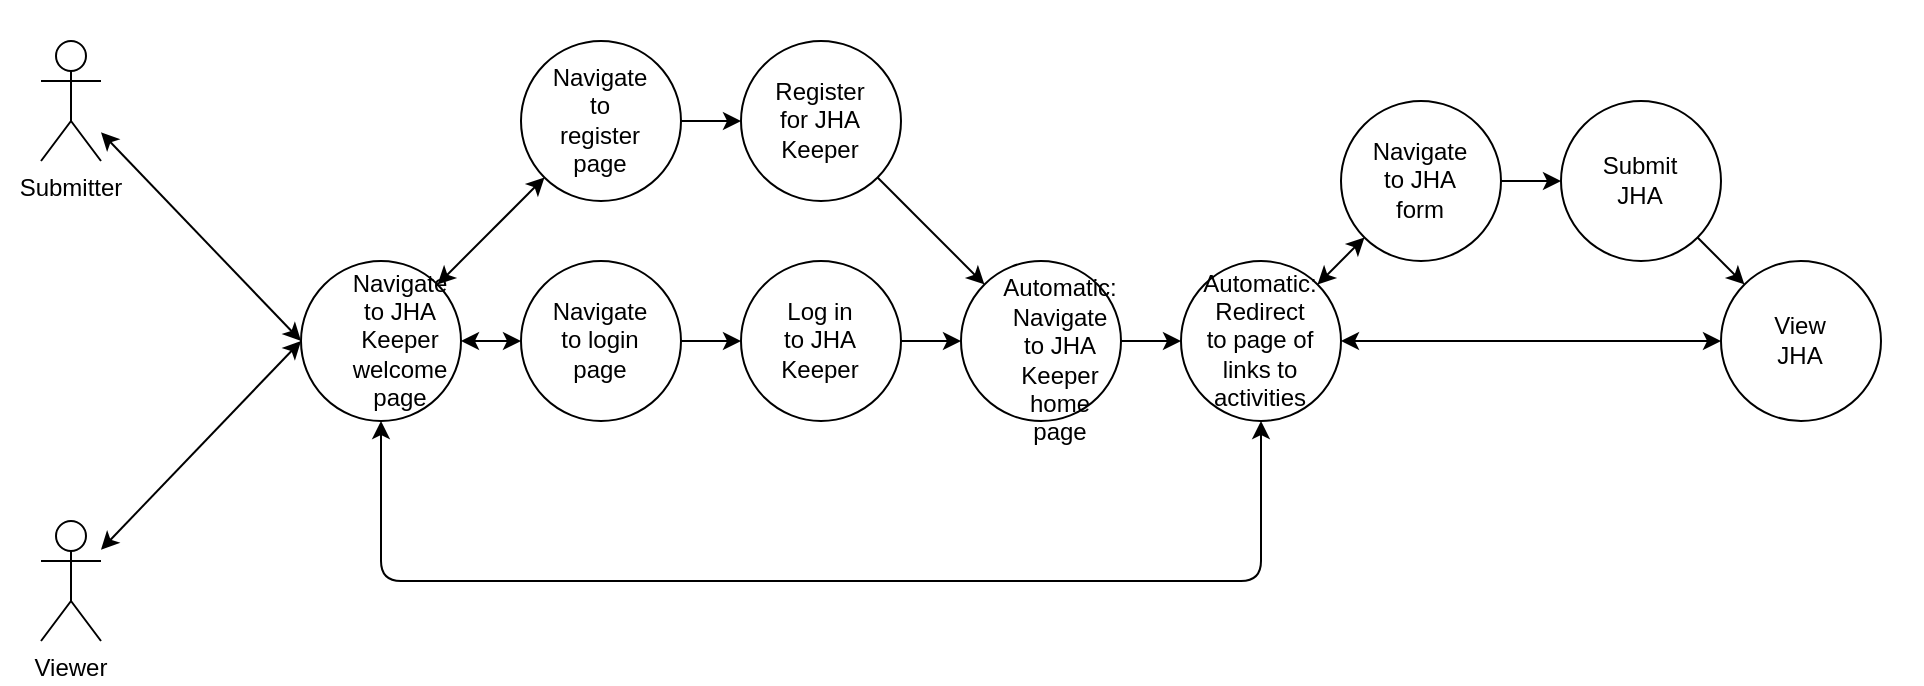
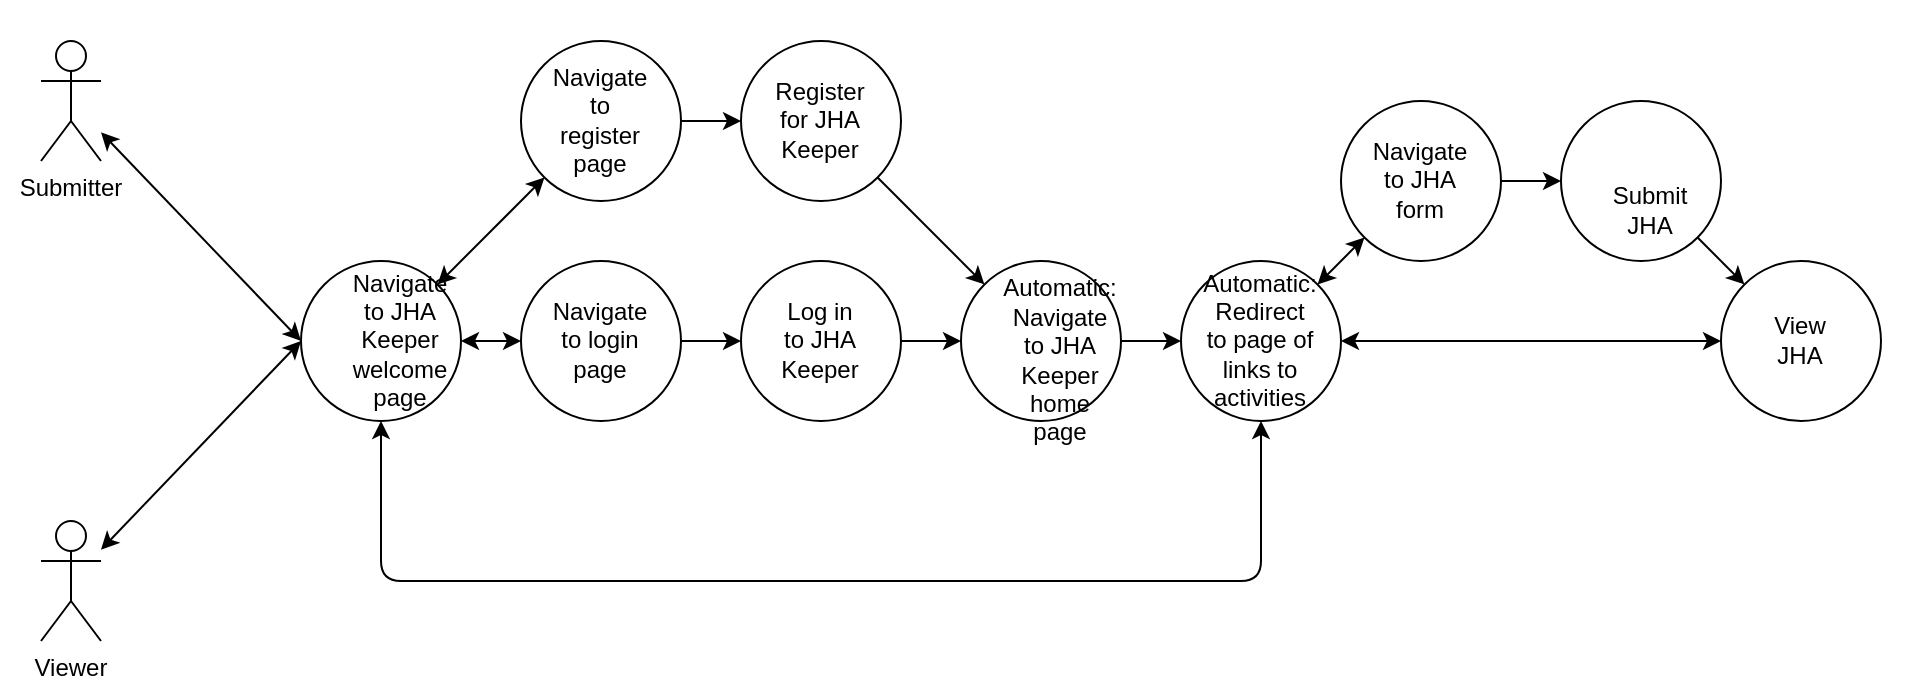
node "Submit JHA": moved (1641, 181) -> (1651, 211)
